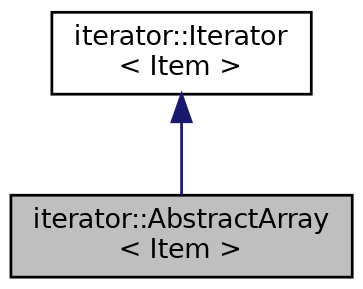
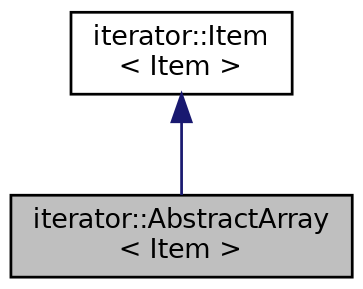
node "iterator::Iterator < Item >": label "iterator::Iterator < Item >" -> "iterator::Item < Item >"
